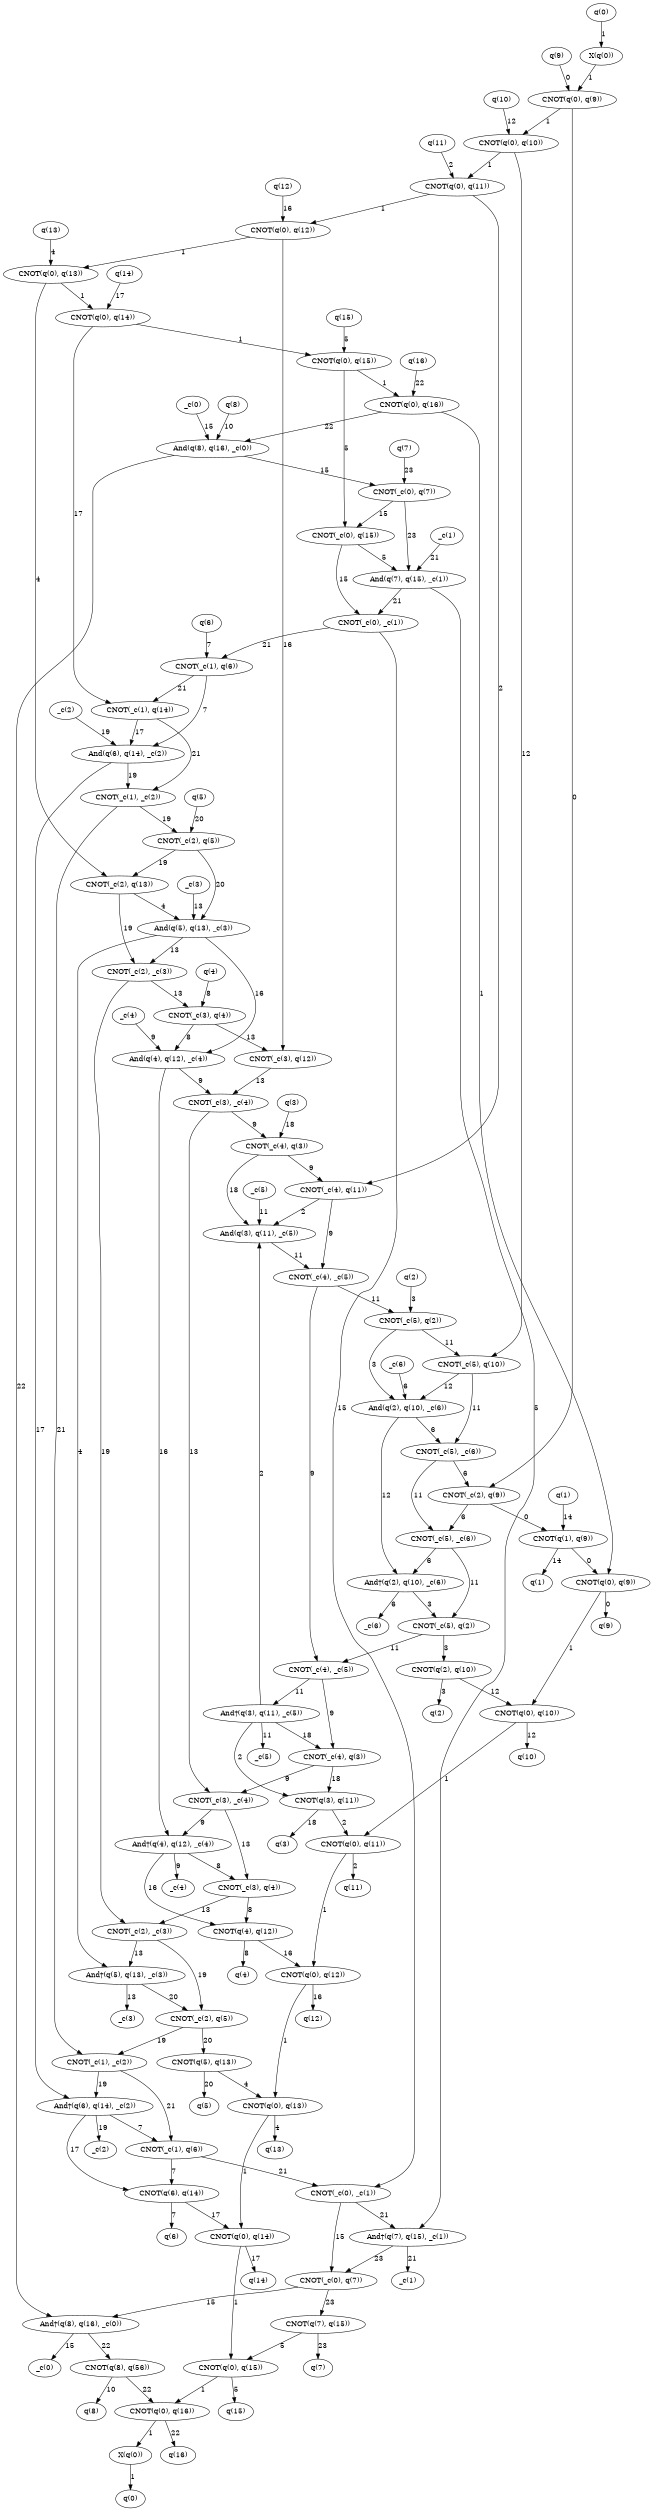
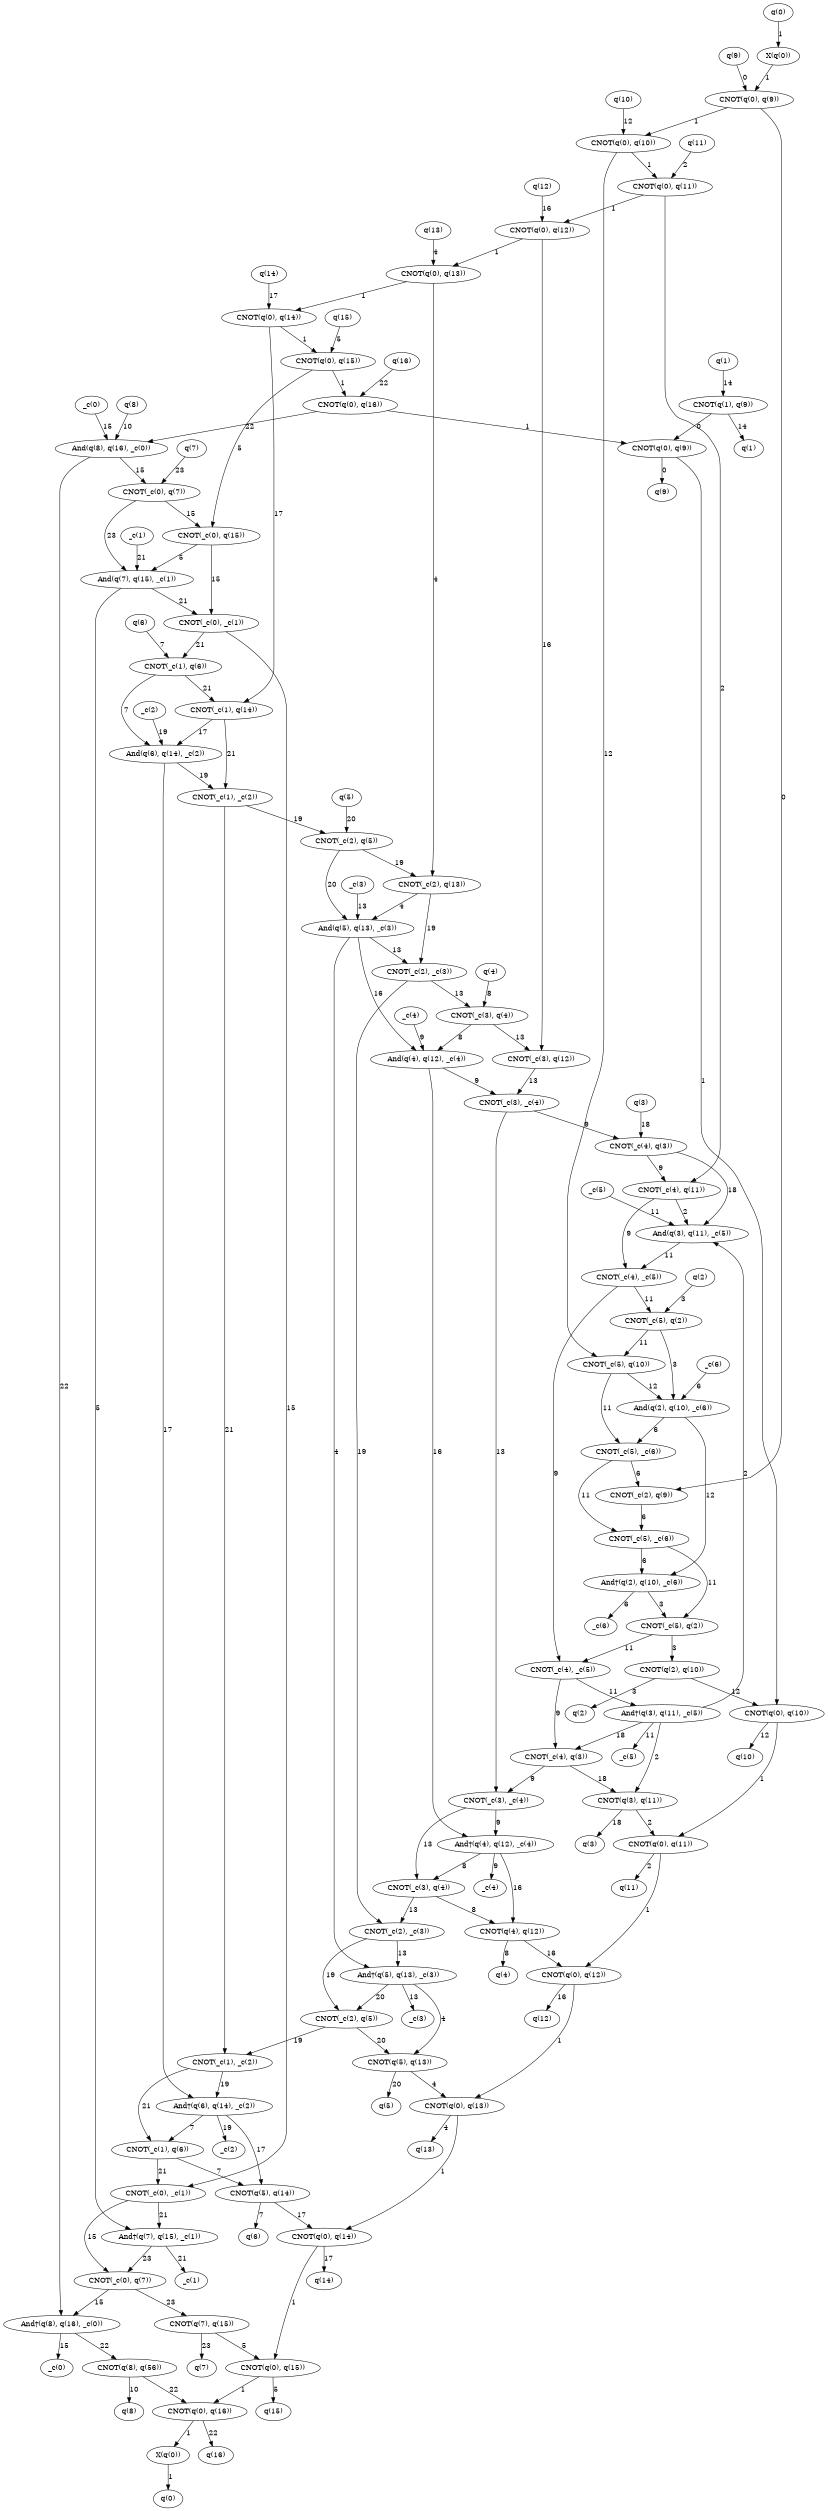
edge "CNOT(_c(2), q(9))" -> "CNOT(q(1), q(9))": removed, label "0"
edge "And†(q(5), q(13), _c(3))" -> "CNOT(q(5), q(13))": added, label "4"
node "CNOT(q(6), q(14))": label "CNOT(q(6), q(14))" -> "CNOT(q(5), q(14))"
